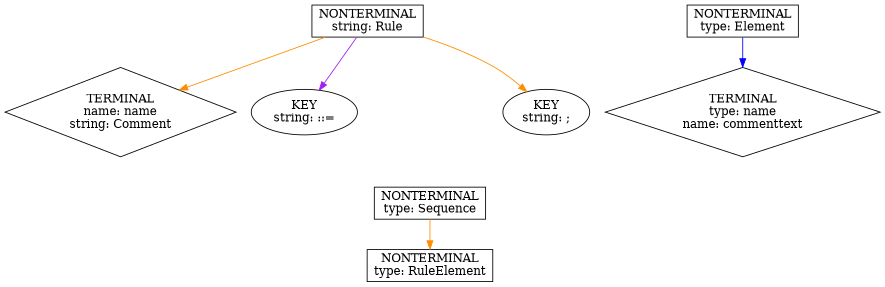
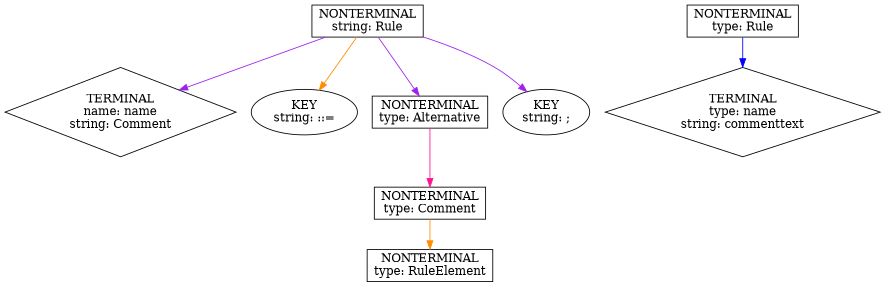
node "NONTERMINAL type: Element": label "NONTERMINAL type: Element" -> "NONTERMINAL type: Rule"
edge "NONTERMINAL string: Rule" -> "KEY string: ;": color darkorange -> purple
edge "NONTERMINAL string: Rule" -> "KEY string: ::=": color purple -> darkorange
edge "NONTERMINAL string: Rule" -> "TERMINAL name: name string: Comment": color darkorange -> purple
node "NONTERMINAL type: Alternative": added
node "TERMINAL type: name name: commenttext": label "TERMINAL type: name name: commenttext" -> "TERMINAL type: name string: commenttext"
node "NONTERMINAL type: Sequence": label "NONTERMINAL type: Sequence" -> "NONTERMINAL type: Comment"
